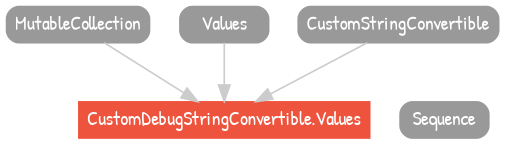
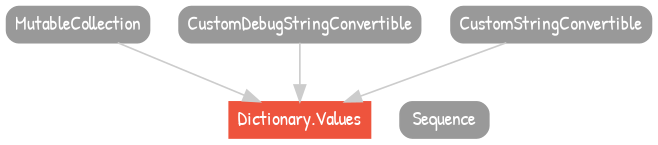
node "Values": label "Values" -> "CustomDebugStringConvertible"
node "CustomDebugStringConvertible.Values": label "CustomDebugStringConvertible.Values" -> "Dictionary.Values"
